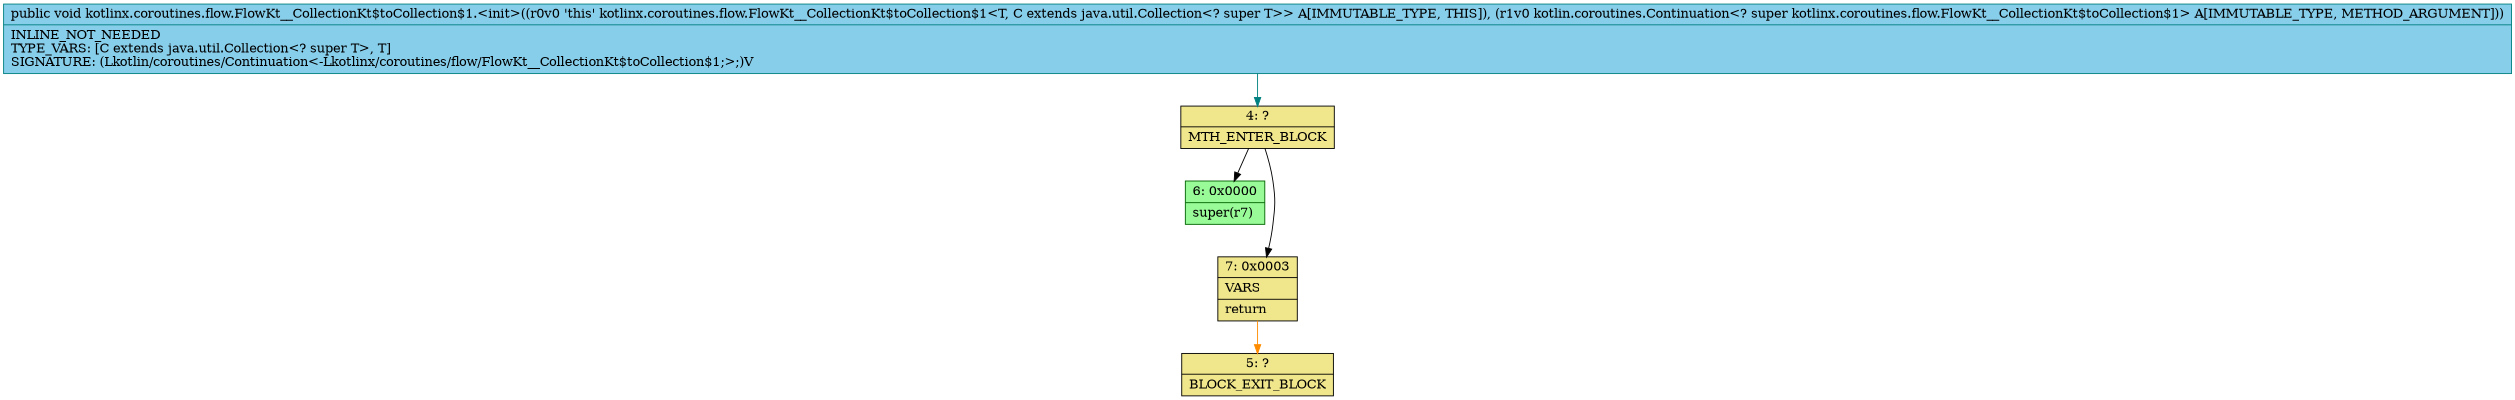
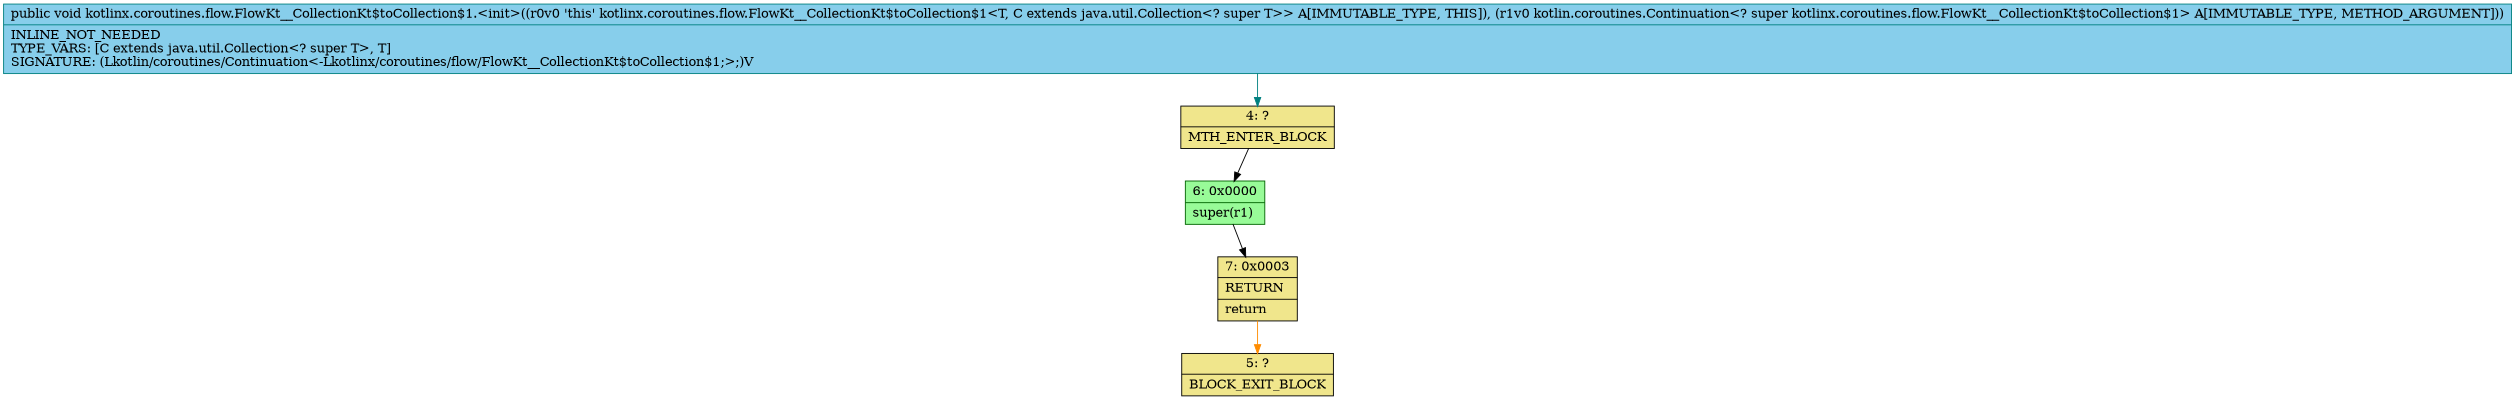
edge "4: ?" -> "7: 0x0003": now "6: 0x0000" -> "7: 0x0003"
node "6: 0x0000": text "super(r7)" -> "super(r1)"
node "7: 0x0003": text "VARS" -> "RETURN"
